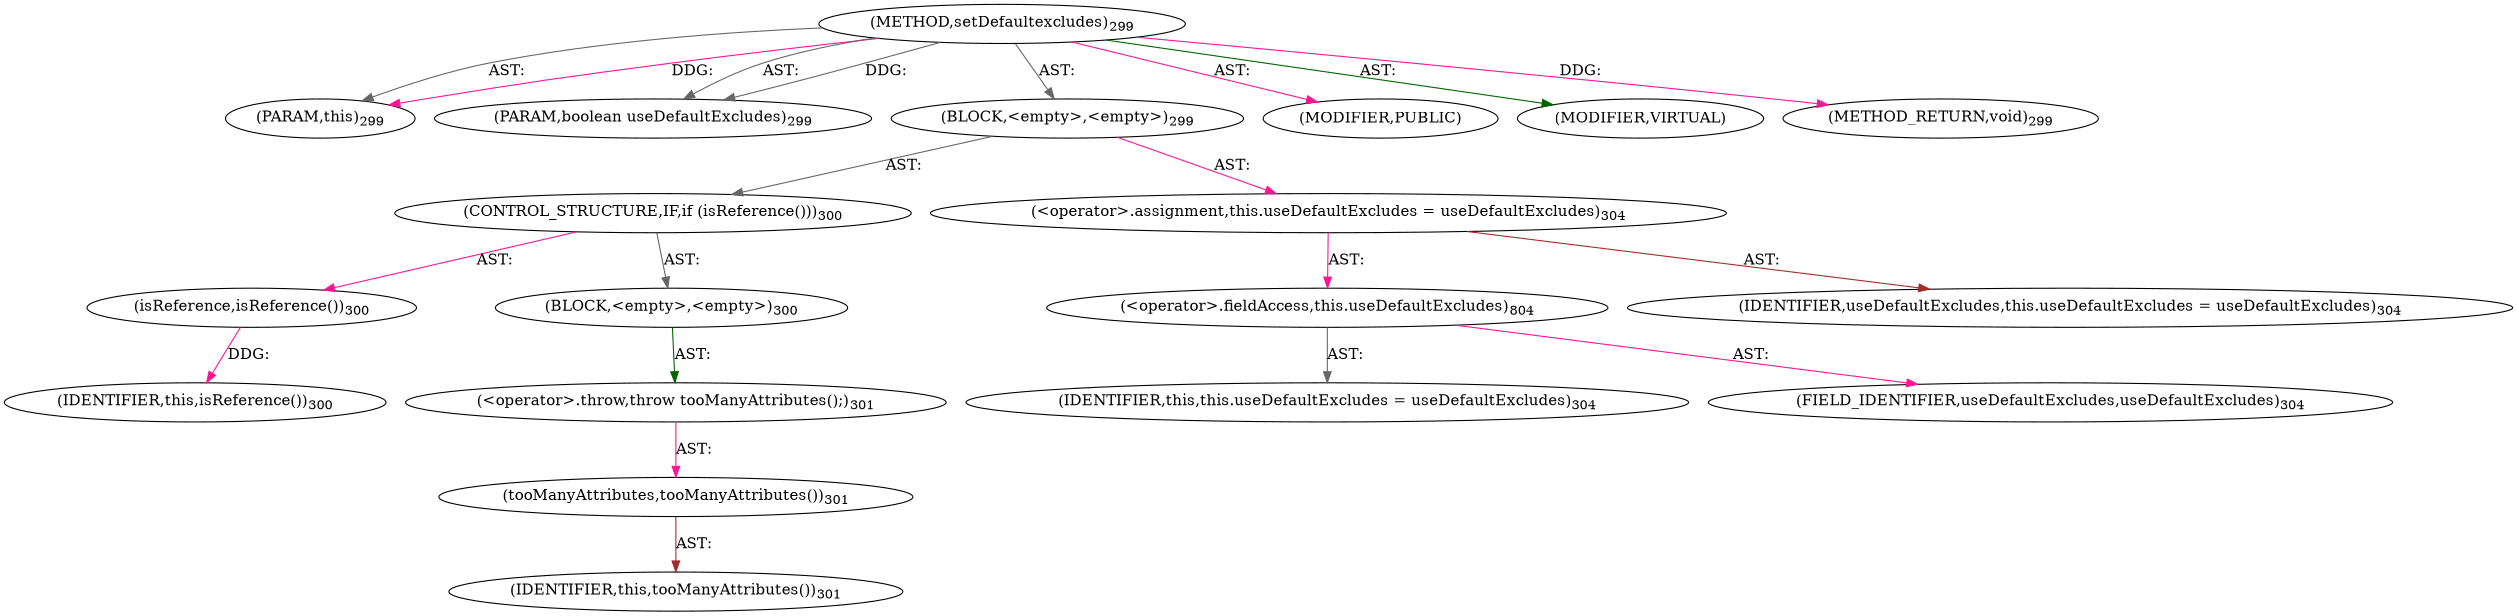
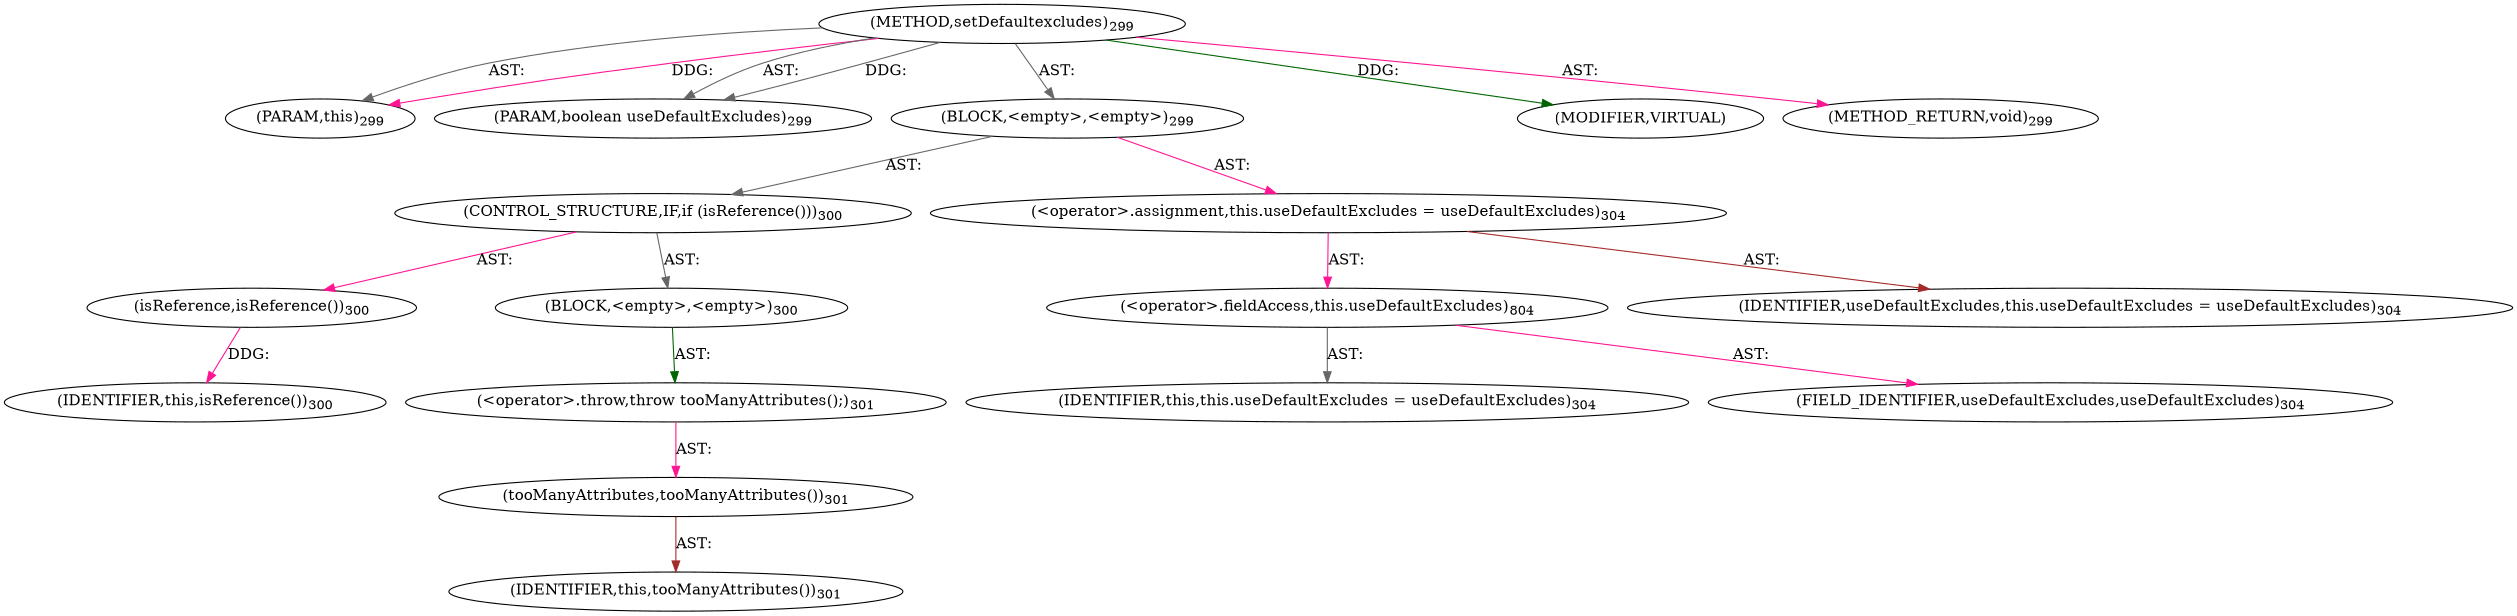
edge "(METHOD,setDefaultexcludes)" -> "(MODIFIER,VIRTUAL)": label "AST: " -> "DDG: "
edge "(METHOD,setDefaultexcludes)" -> "(METHOD_RETURN,void)": label "DDG: " -> "AST: "
node "(MODIFIER,PUBLIC)": removed
